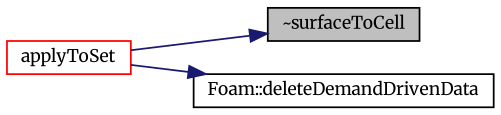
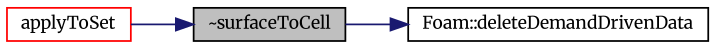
edge "applyToSet" -> "Foam::deleteDemandDrivenData": now "~surfaceToCell" -> "Foam::deleteDemandDrivenData"
